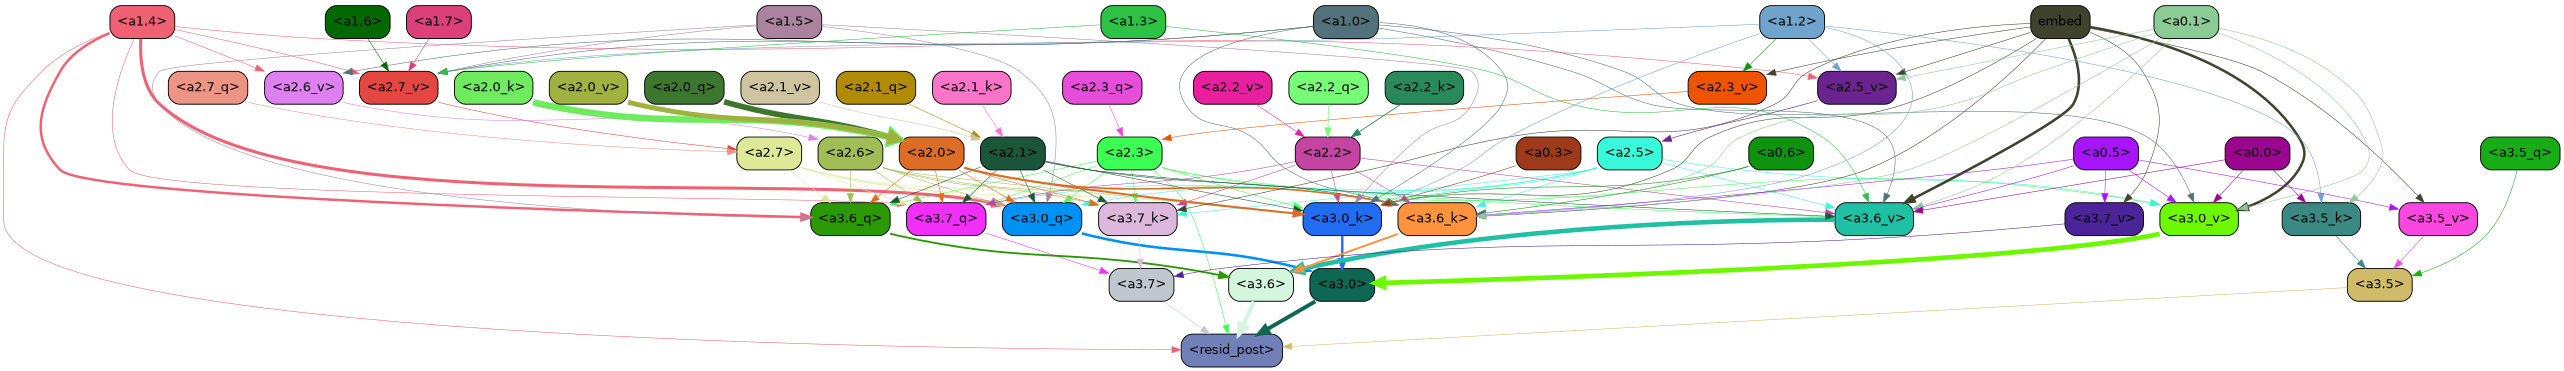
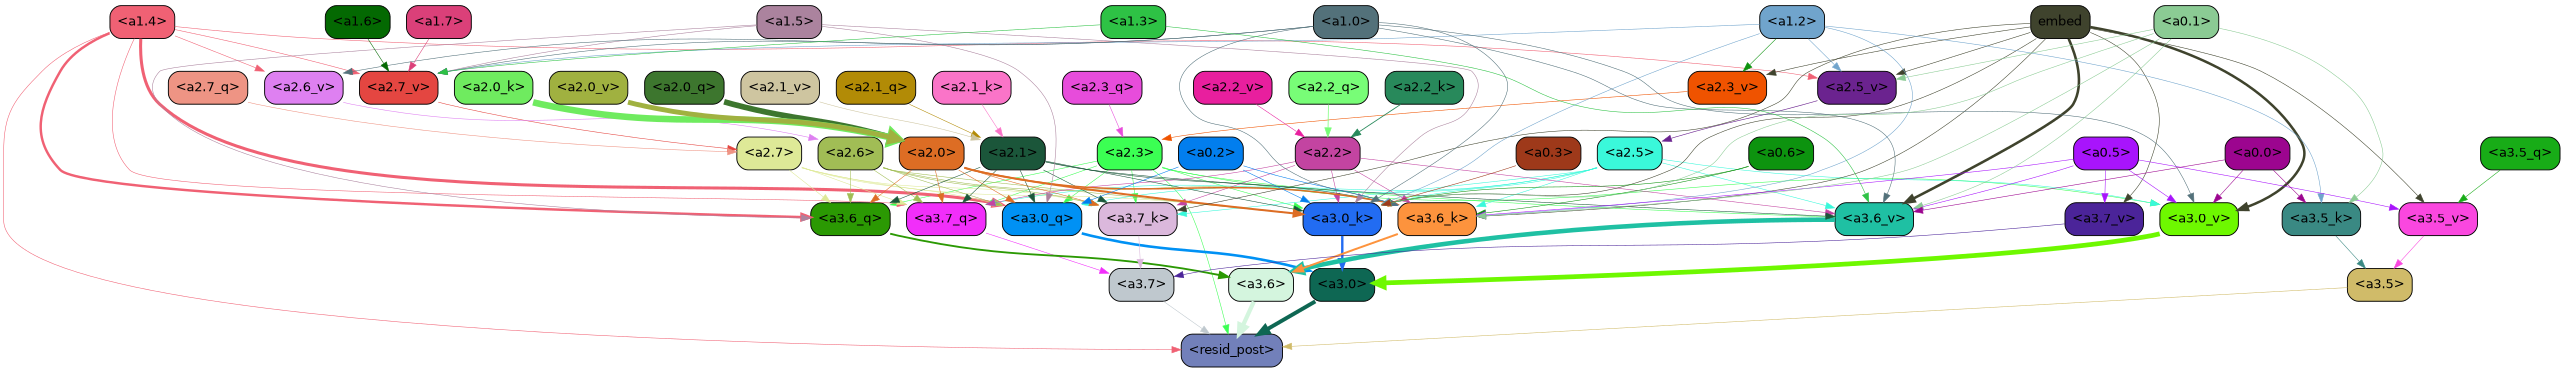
edge "<a0.1>" -> "<a3.0_v>": removed
node "<a0.2>": added
edge "<a3.5_q>" -> "<a3.5>": now "<a3.5_q>" -> "<a3.5_v>"
